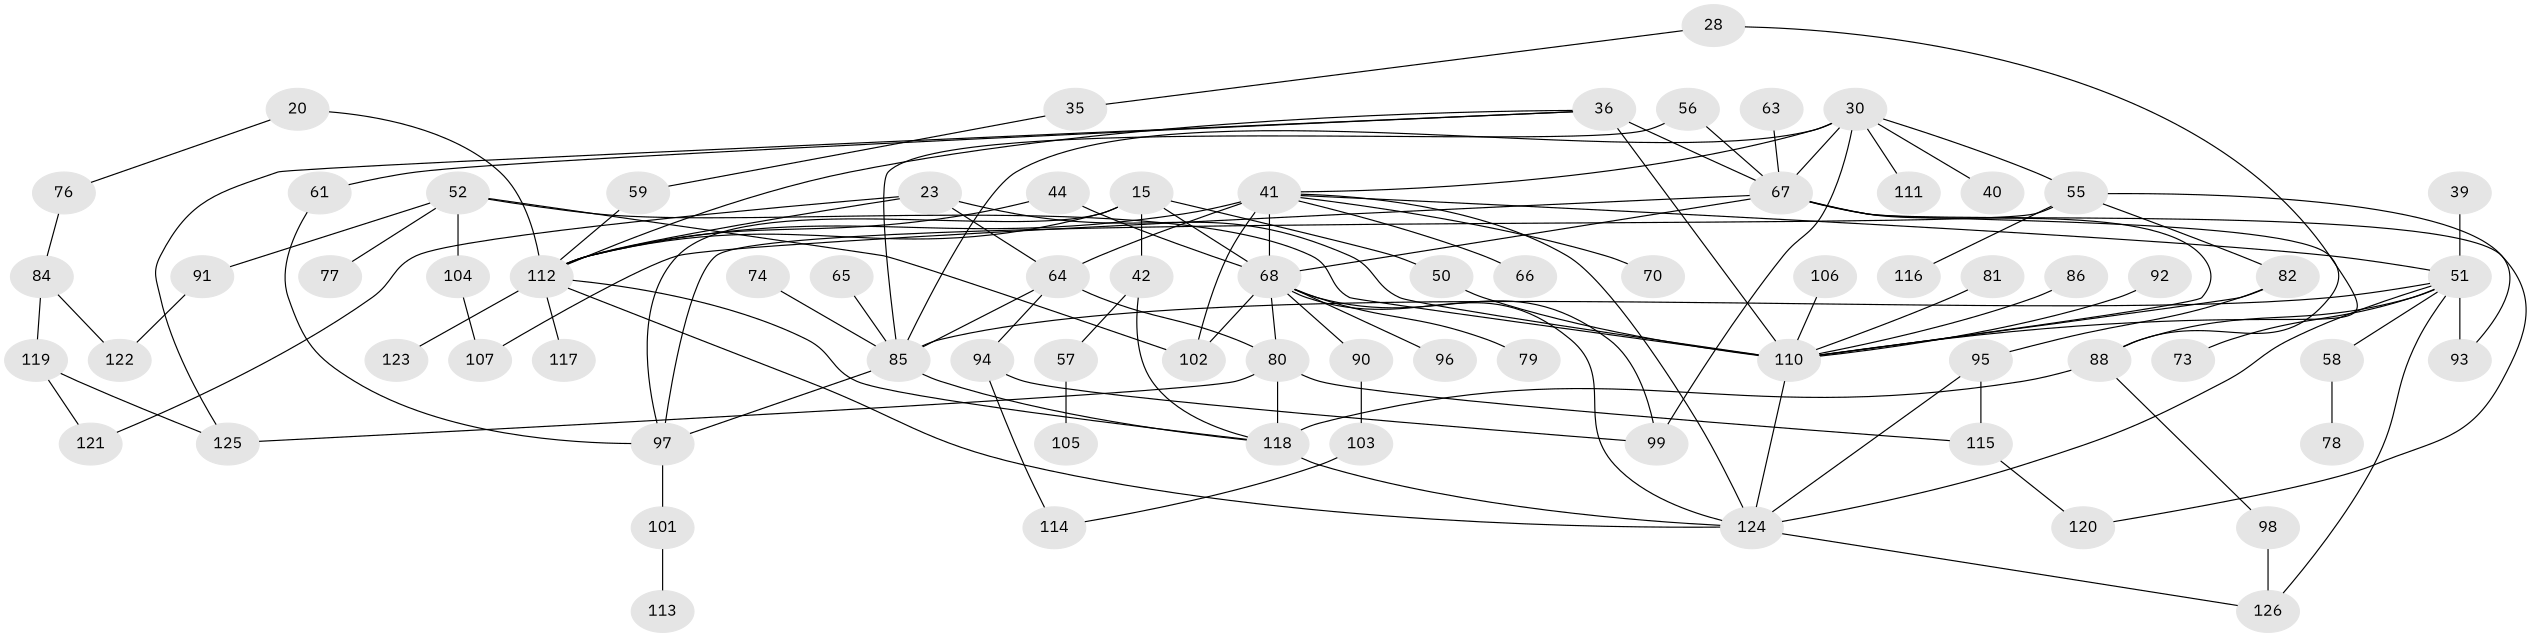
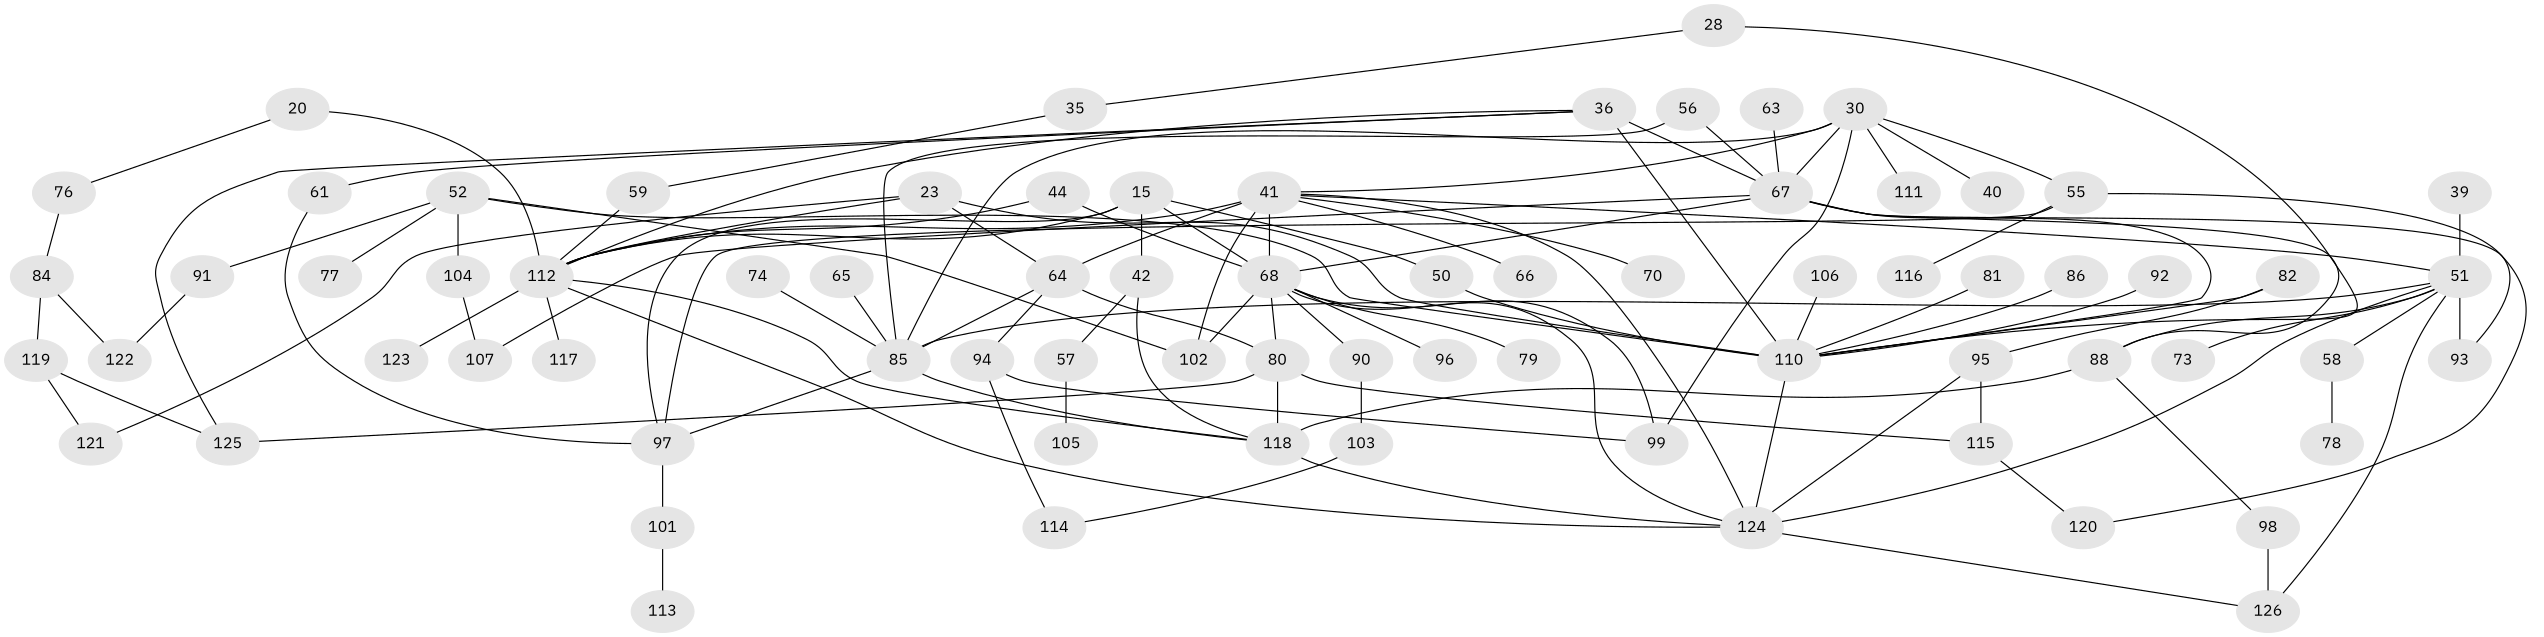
edge "55" -- "82": removed
